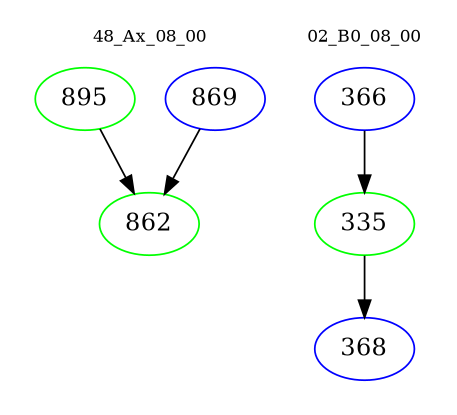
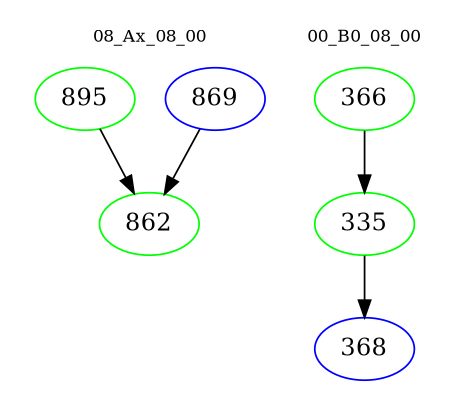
cluster "48_Ax_08_00": label "48_Ax_08_00" -> "08_Ax_08_00"
cluster "02_B0_08_00": label "02_B0_08_00" -> "00_B0_08_00"
node "366": color blue -> green
